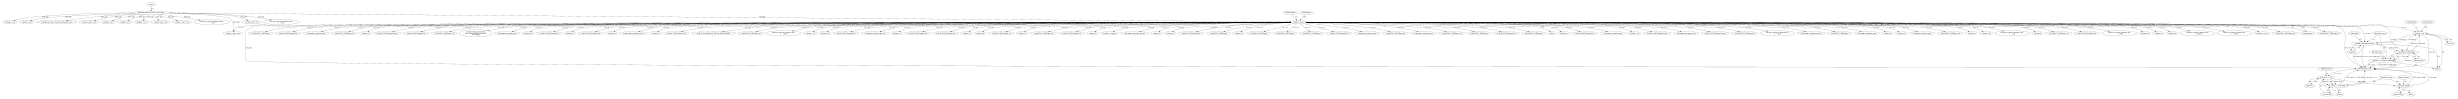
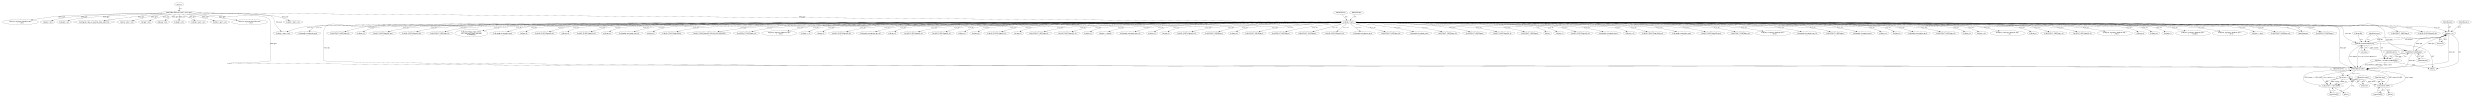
edge "(MethodParameterIn,const u_char *pptr)" -> "(MethodReturn,RET)": added, label "DDG: pptr"
